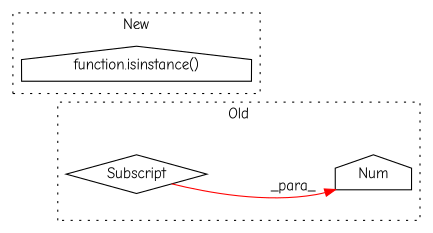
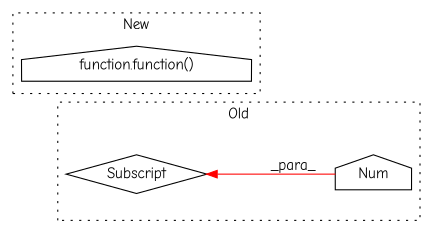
node "function.isinstance()": label "function.isinstance()" -> "function.function()"
edge "Subscript" -> "Num": reversed
